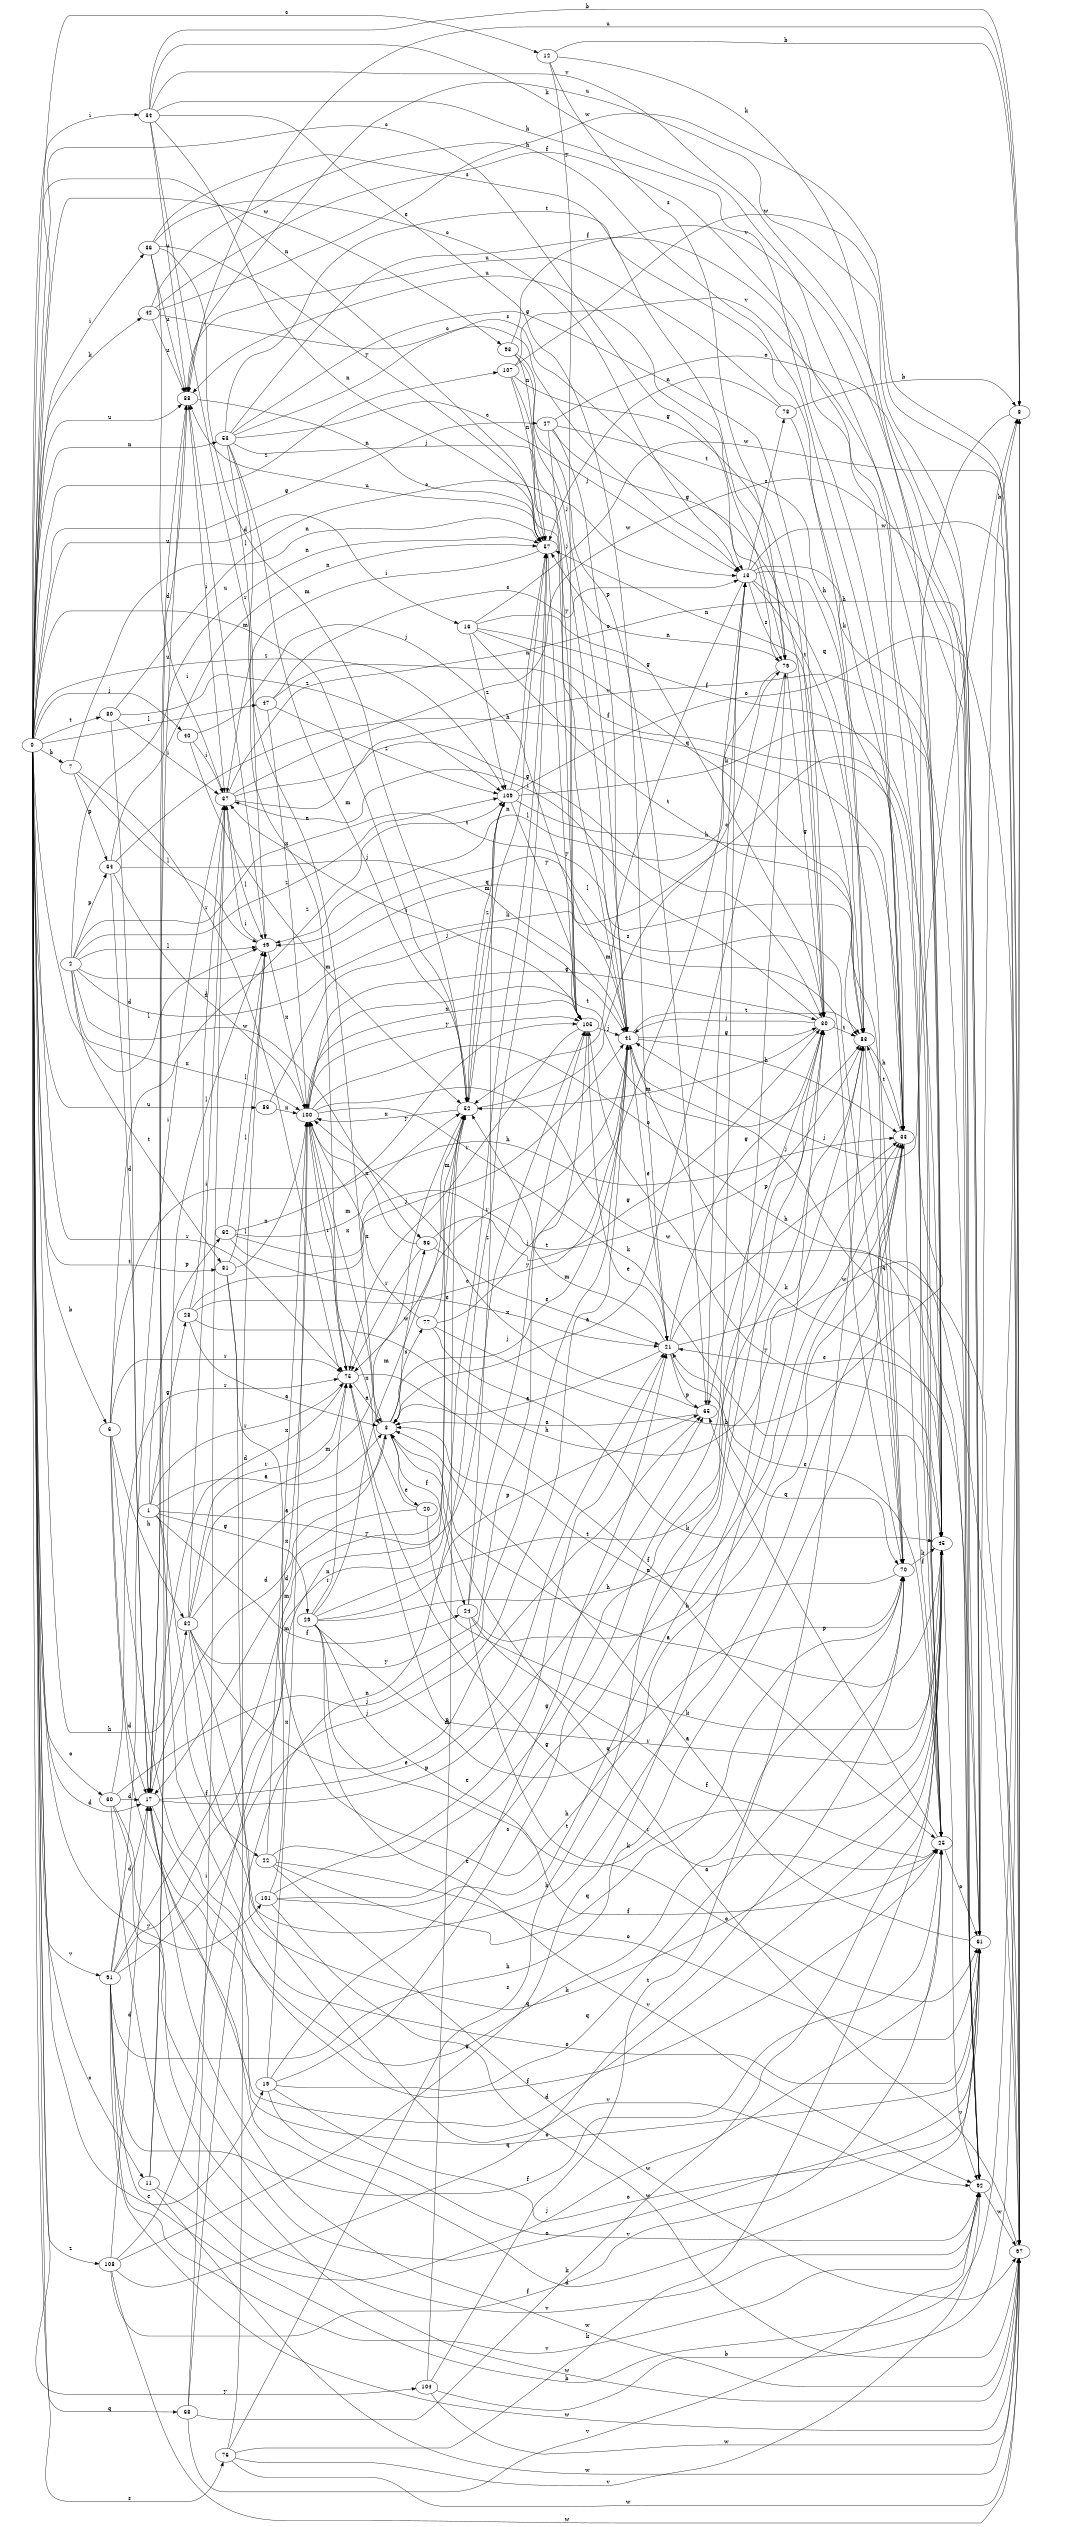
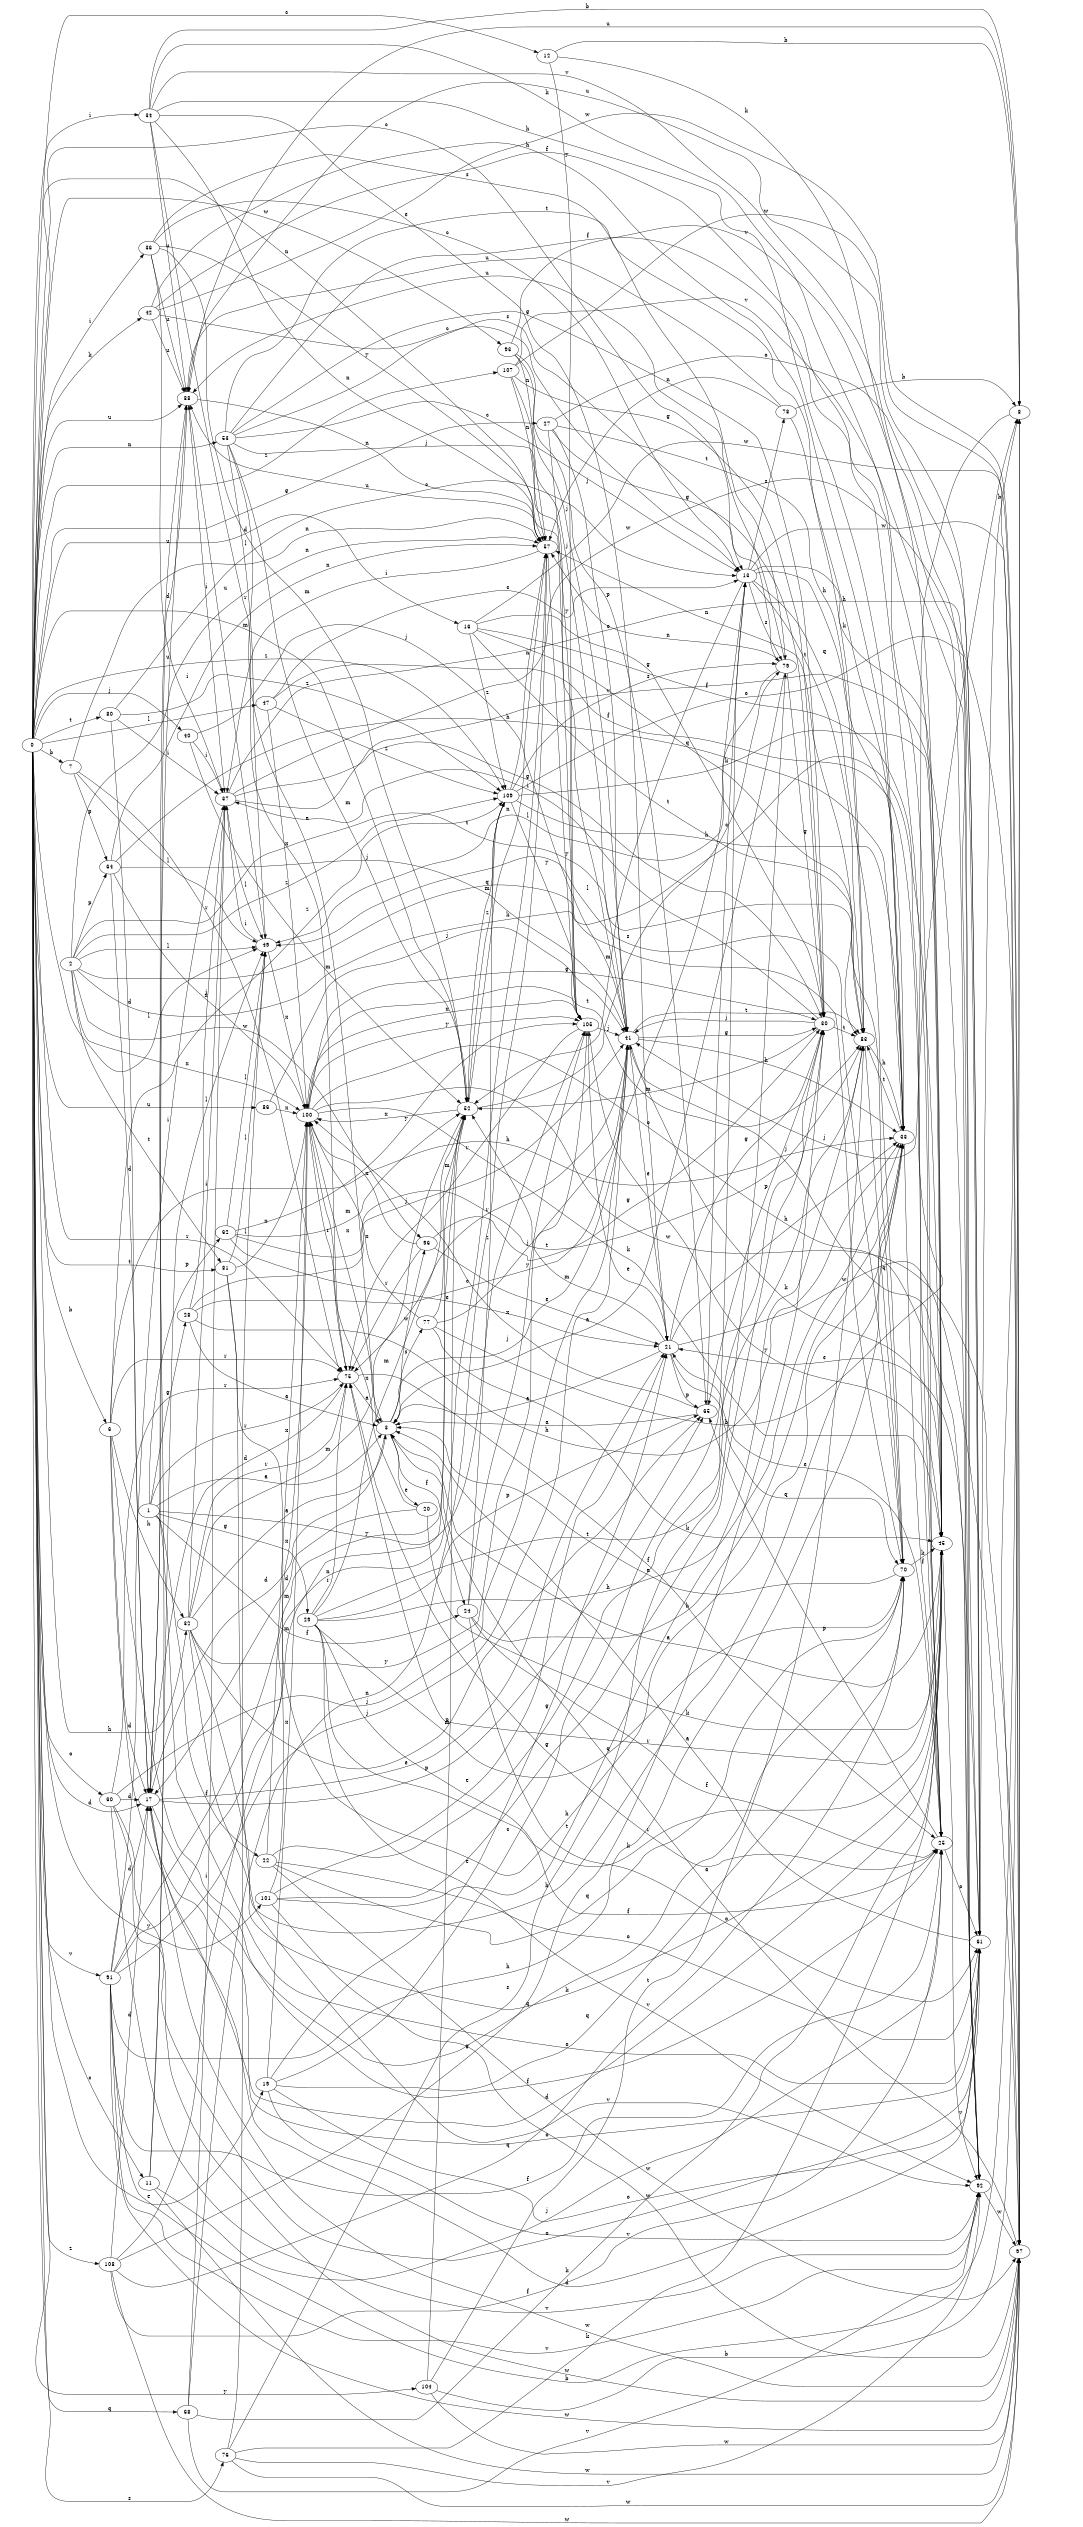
edge "12" -> "79": now "109" -> "79"
edge "105" -> "37": removed, label "i"
